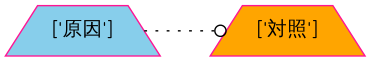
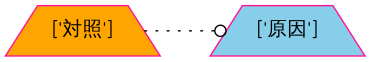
edge "['原因']" -> "['対照']": reversed
